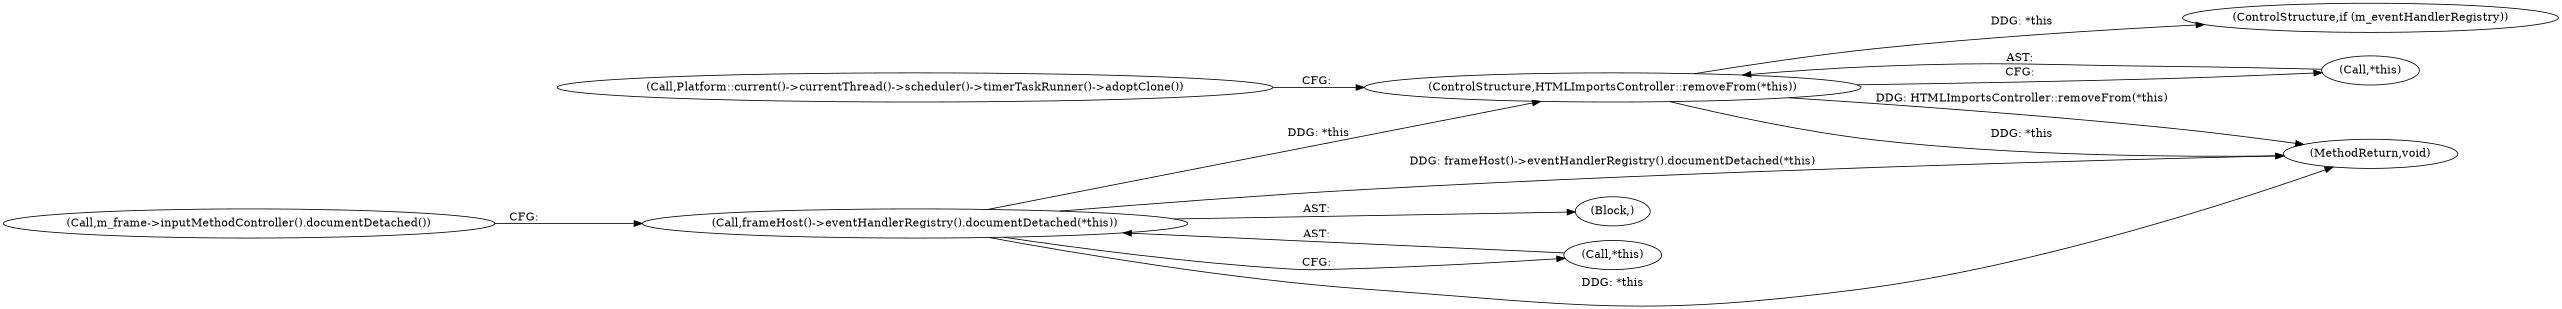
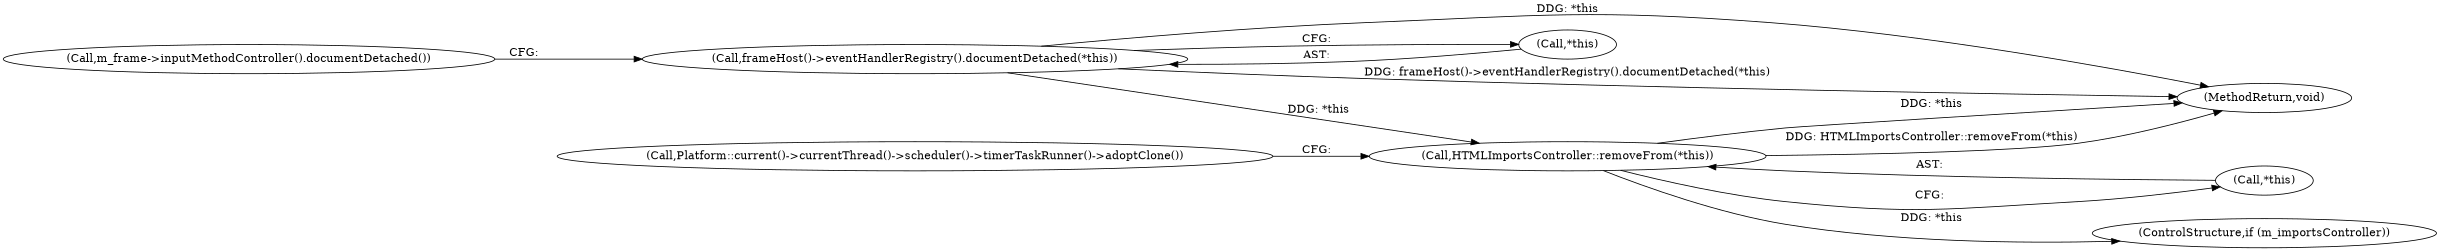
node "(ControlStructure,if (m_eventHandlerRegistry))": label "(ControlStructure,if (m_eventHandlerRegistry))" -> "(ControlStructure,if (m_importsController))"
node "(ControlStructure,HTMLImportsController::removeFrom(*this))": label "(ControlStructure,HTMLImportsController::removeFrom(*this))" -> "(Call,HTMLImportsController::removeFrom(*this))"
node "(Block,)": removed
